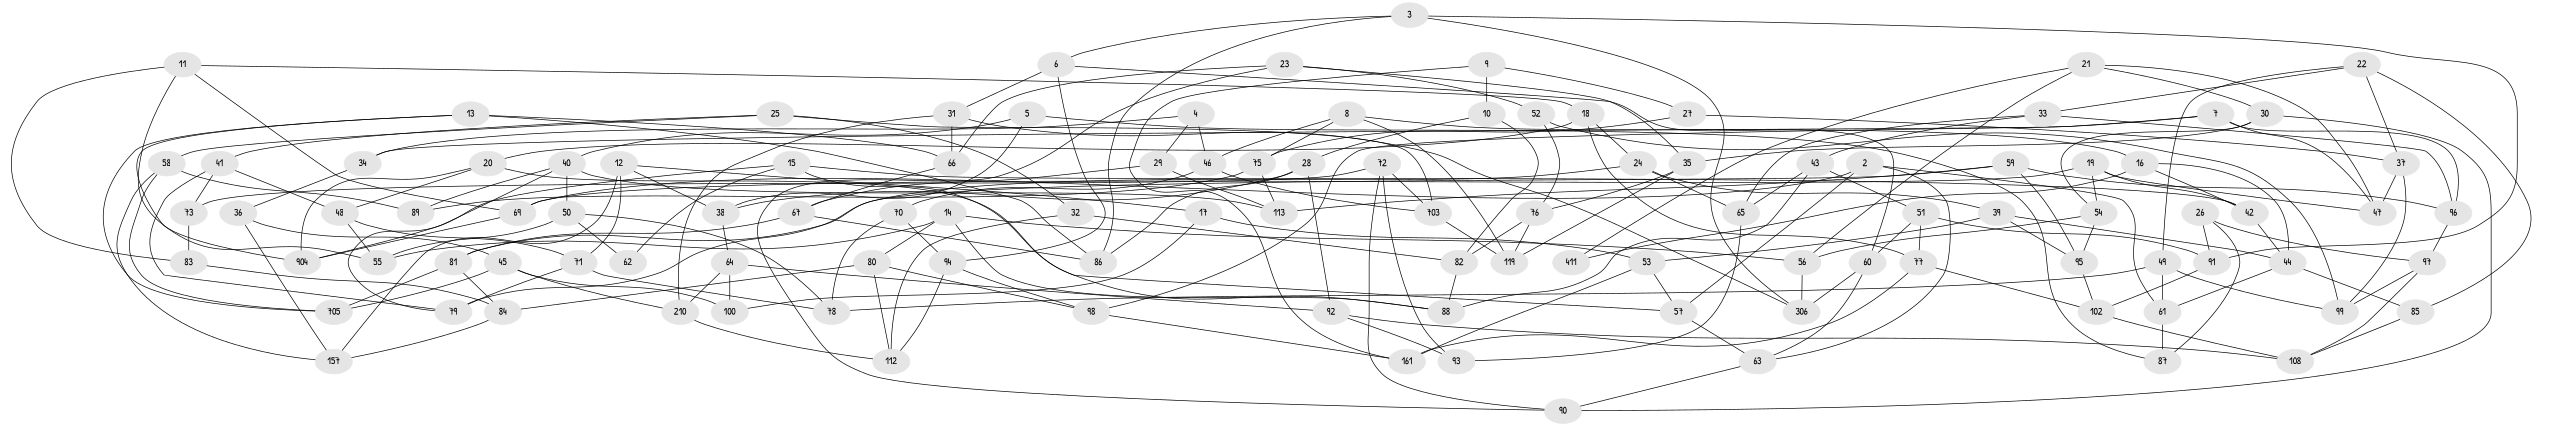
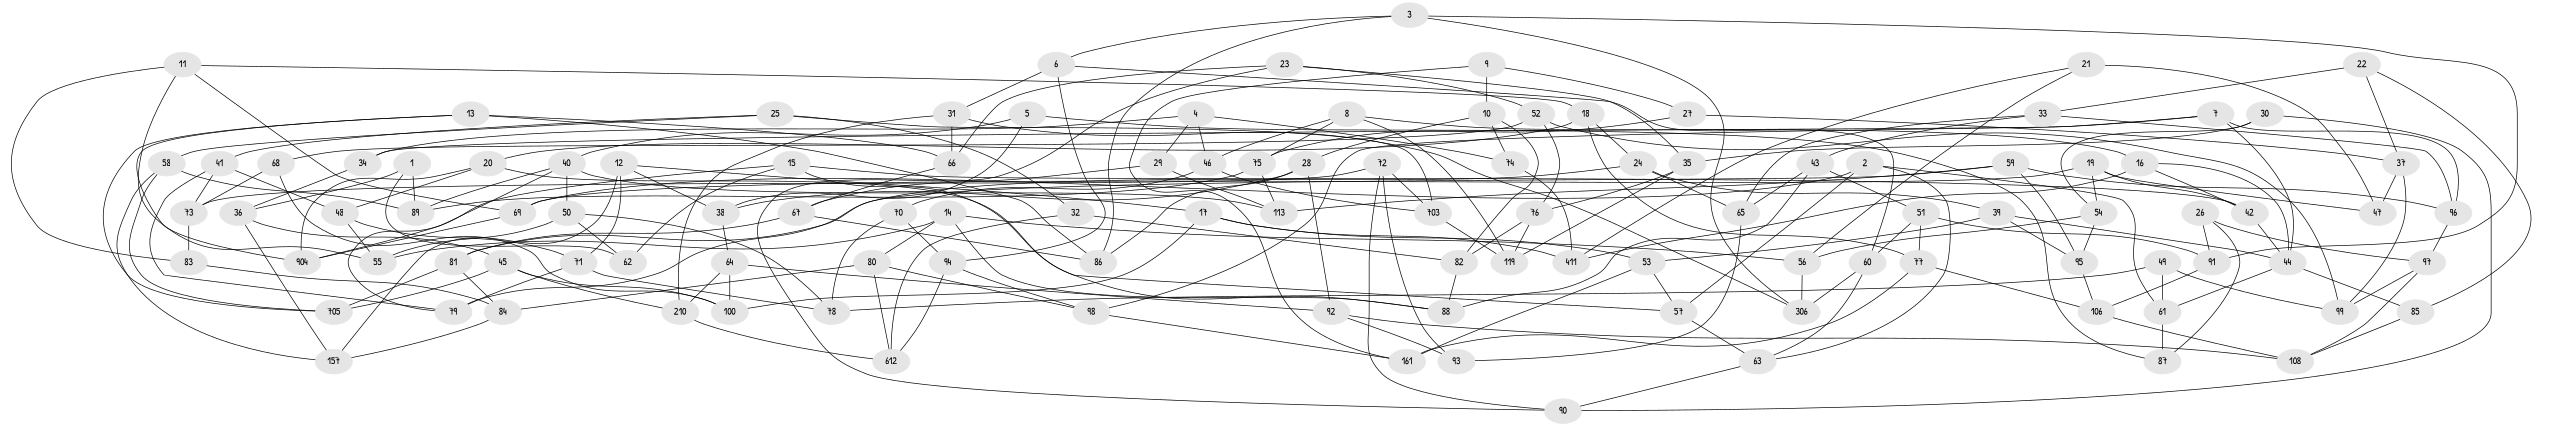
edge "21" -- "30": removed
edge "22" -- "49": removed
edge "7" -- "47": now "7" -- "44"
node "68": added
node "1": added
node "74": added
edge "17" -- "411": added
node "102": label "102" -> "106"
node "112": label "112" -> "612"
